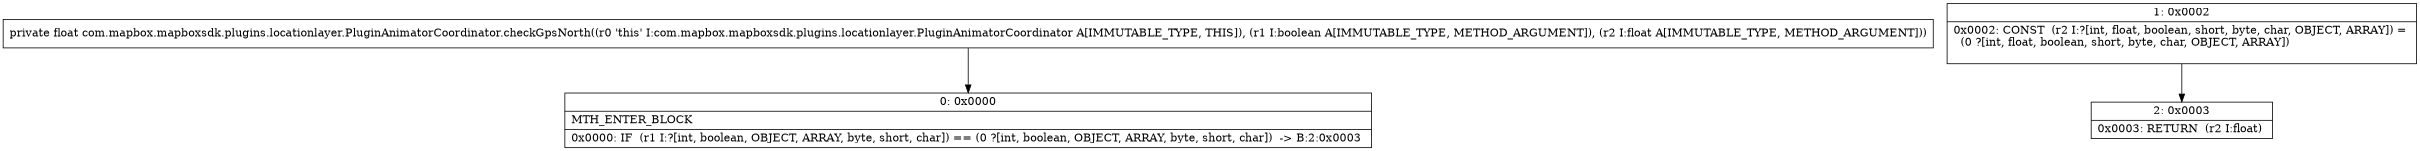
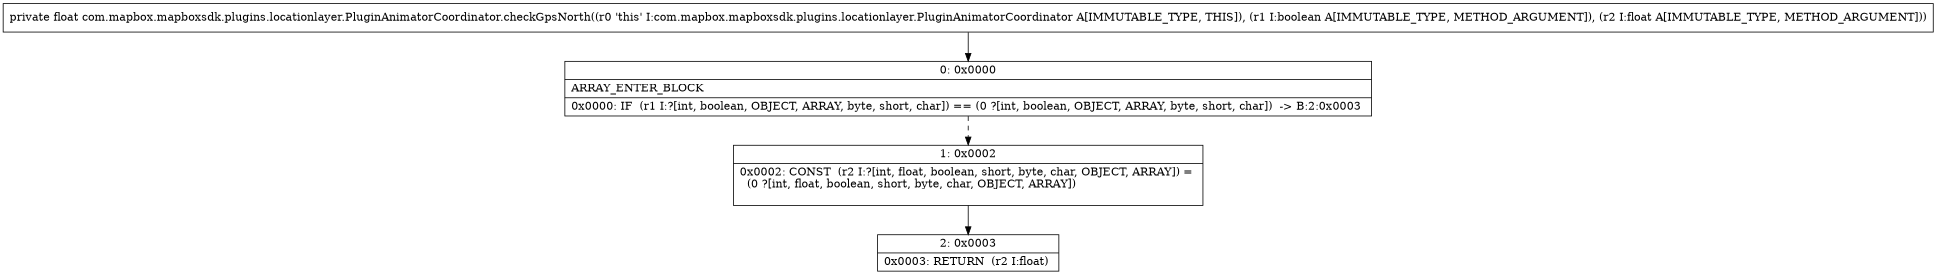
node "0: 0x0000": text "MTH_ENTER_BLOCK" -> "ARRAY_ENTER_BLOCK"
edge "0: 0x0000" -> "1: 0x0002": added
